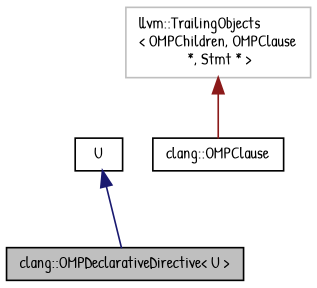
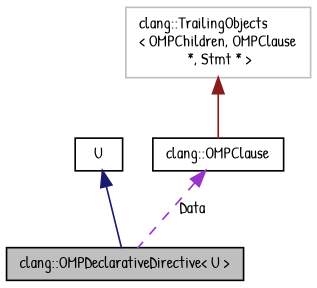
node "llvm::TrailingObjects < OMPChildren, OMPClause *, Stmt * >": label "llvm::TrailingObjects < OMPChildren, OMPClause *, Stmt * >" -> "clang::TrailingObjects < OMPChildren, OMPClause *, Stmt * >"
edge "clang::OMPDeclarativeDirective< U >" -> "clang::OMPClause": added, label "Data"
